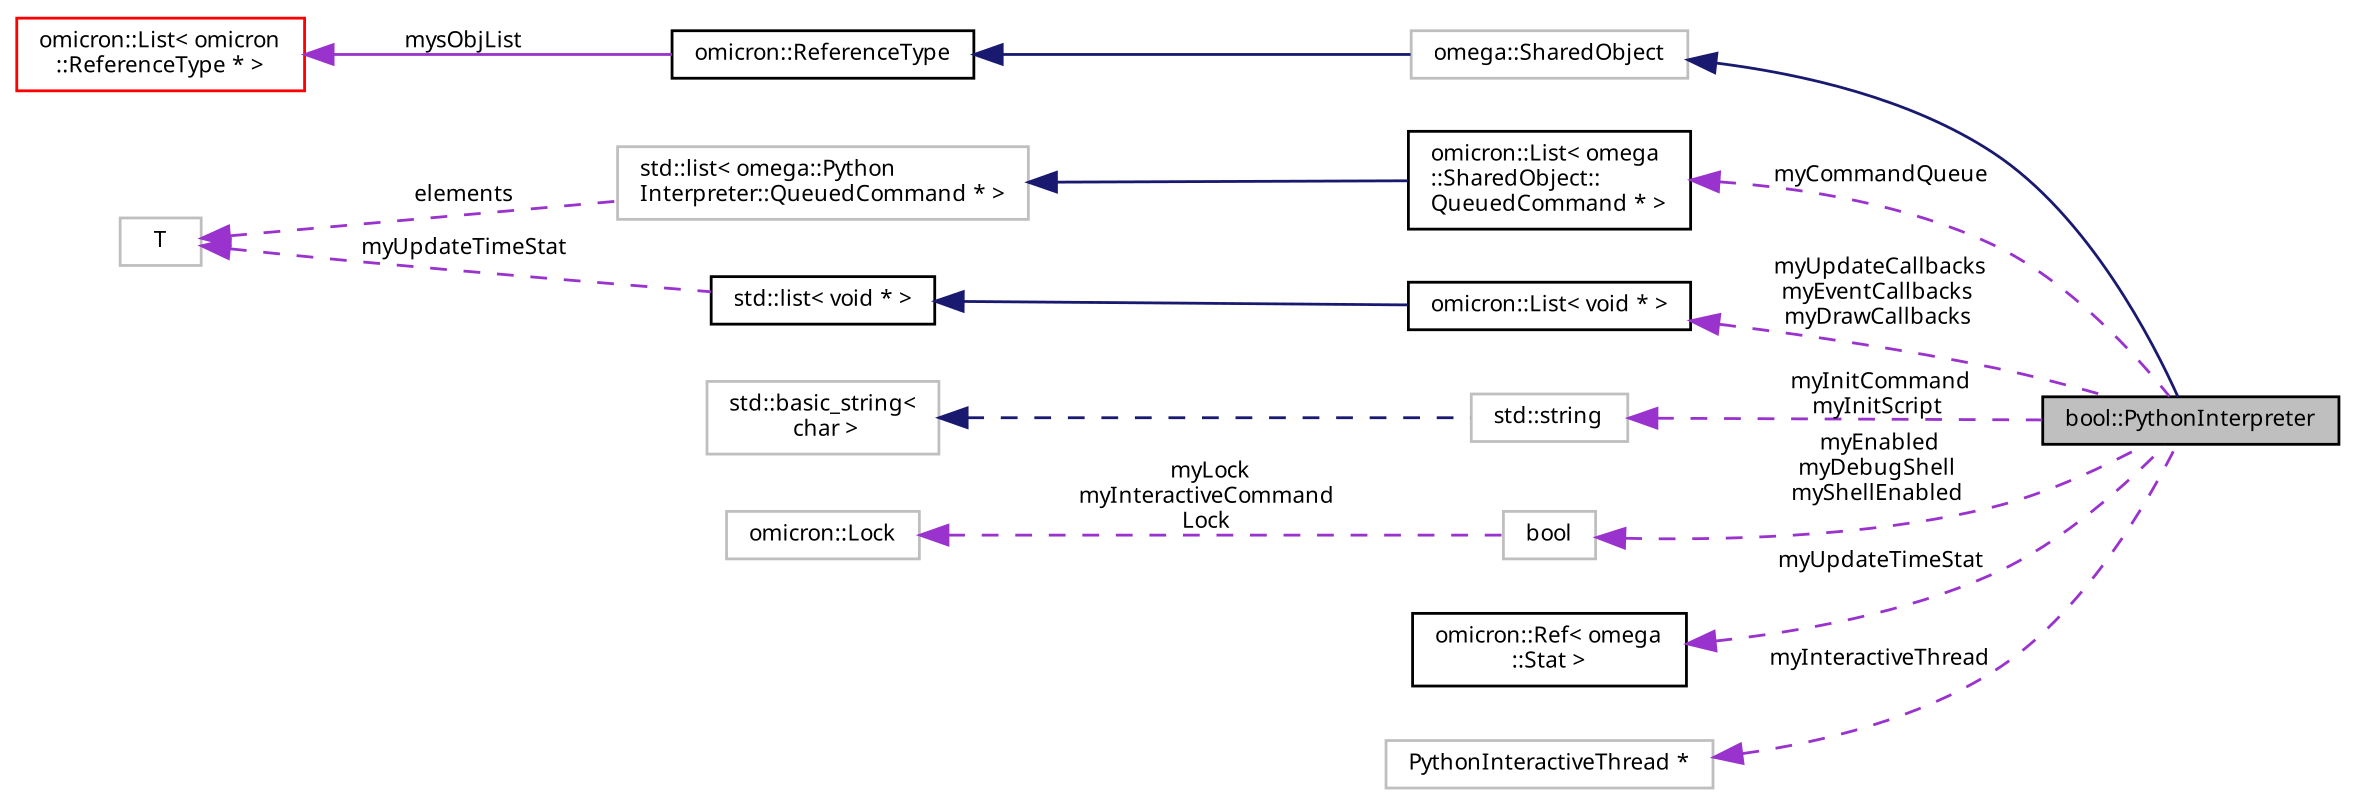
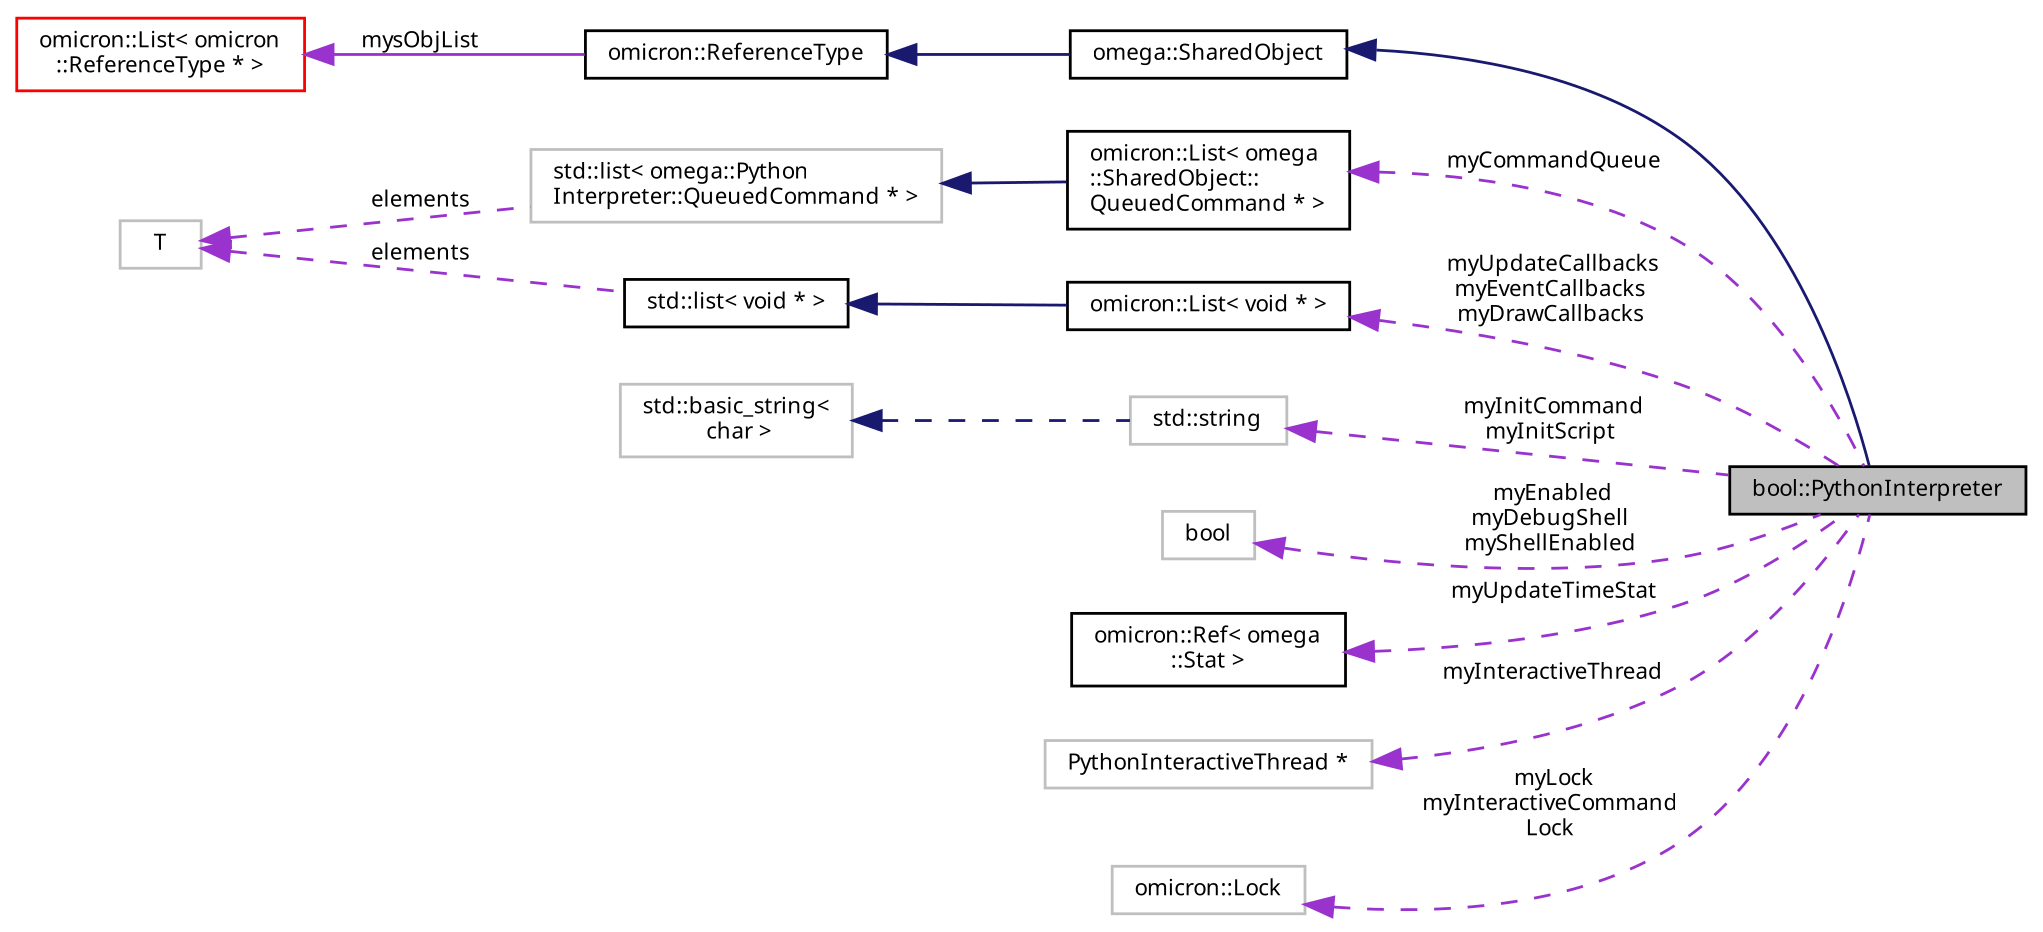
node "omega::SharedObject": color grey75 -> black
edge "std::list< void * >" -> "T": label " myUpdateTimeStat" -> " elements"
edge "bool" -> "omicron::Lock": now "bool::PythonInterpreter" -> "omicron::Lock"
